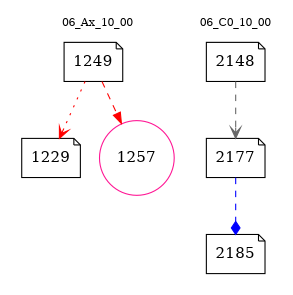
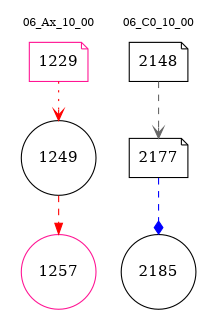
node "1249": shape note -> circle
edge "1249" -> "1229": reversed
node "1229": color black -> deeppink
node "2185": shape note -> circle
